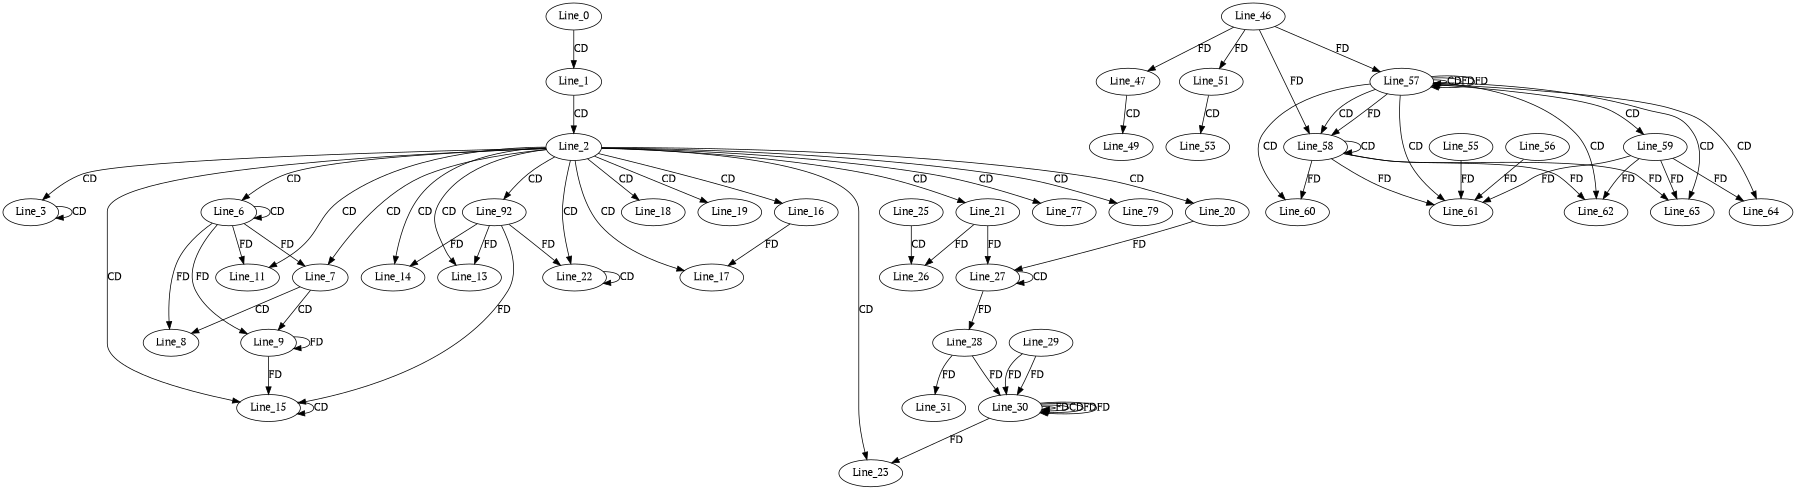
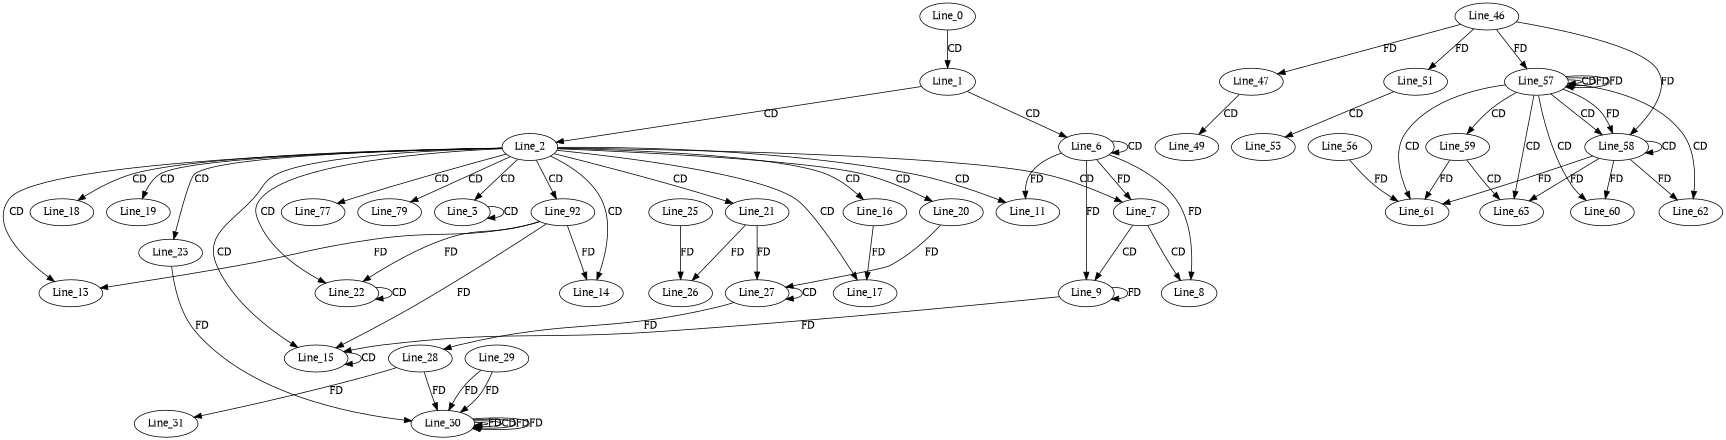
node "Line_55": removed
edge "Line_2" -> "Line_6": now "Line_1" -> "Line_6"
edge "Line_59" -> "Line_62": removed, label "FD"
edge "Line_59" -> "Line_63": label "FD" -> "CD"
node "Line_64": removed
edge "Line_25" -> "Line_26": label "CD" -> "FD"
edge "Line_30" -> "Line_23": reversed
